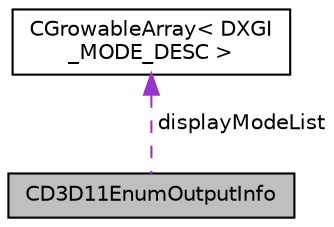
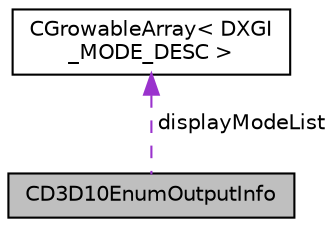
node "CD3D11EnumOutputInfo": label "CD3D11EnumOutputInfo" -> "CD3D10EnumOutputInfo"
